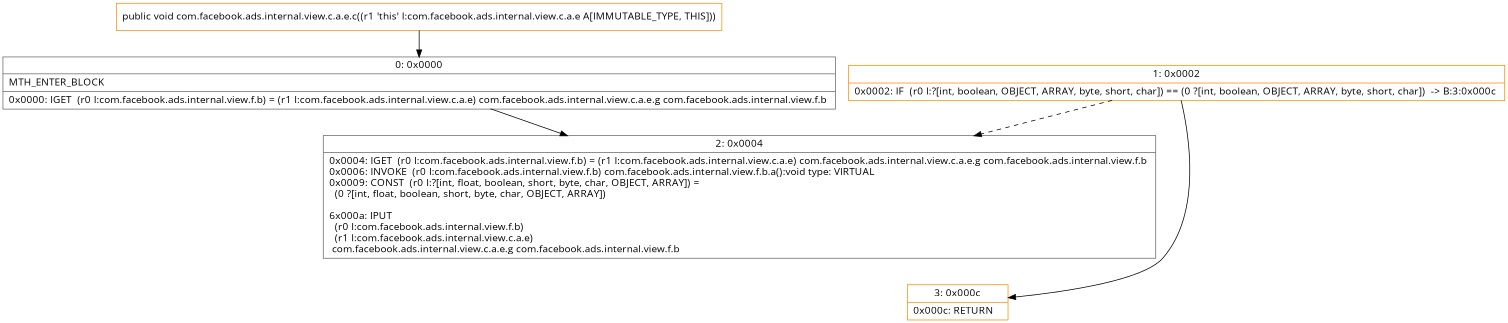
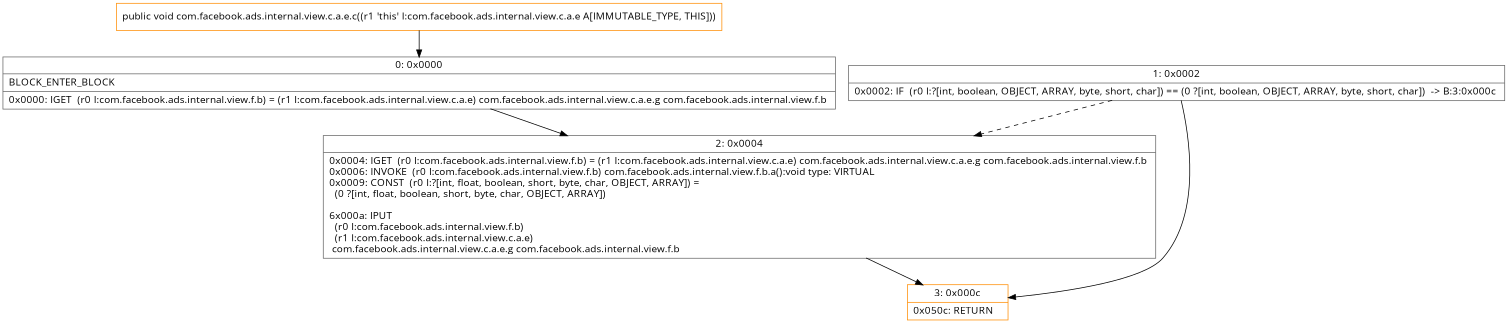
node "0: 0x0000": text "MTH_ENTER_BLOCK" -> "BLOCK_ENTER_BLOCK"
node "1: 0x0002": color darkorange -> gray40
edge "2: 0x0004" -> "3: 0x000c": added
node "3: 0x000c": text "0x000c: RETURN" -> "0x050c: RETURN"
